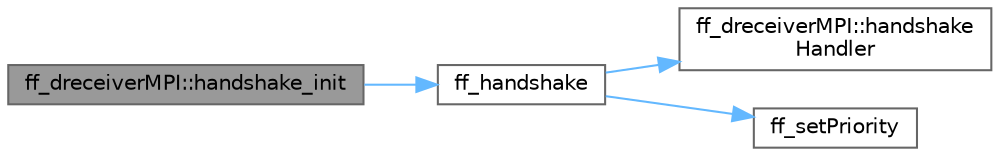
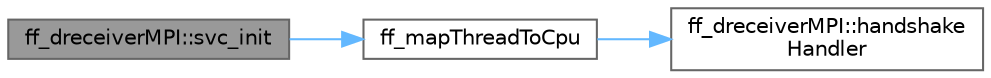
node "ff_dreceiverMPI::handshake_init": label "ff_dreceiverMPI::handshake_init" -> "ff_dreceiverMPI::svc_init"
node "ff_handshake": label "ff_handshake" -> "ff_mapThreadToCpu"
node "ff_setPriority": removed
